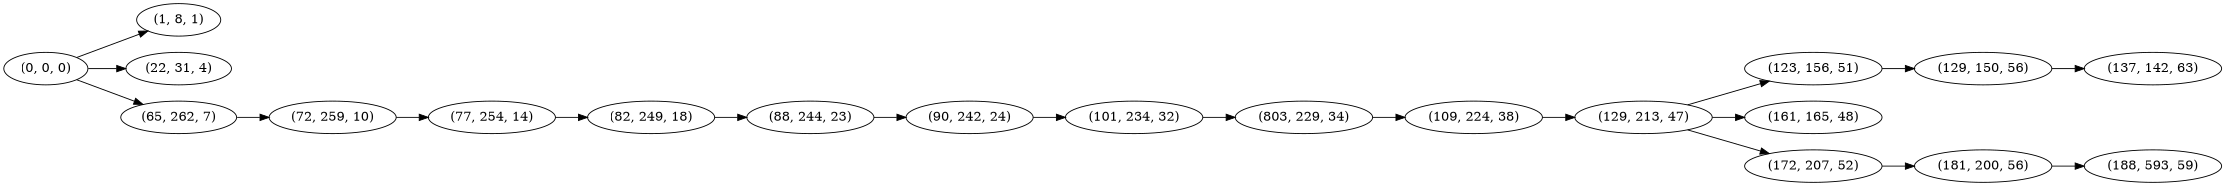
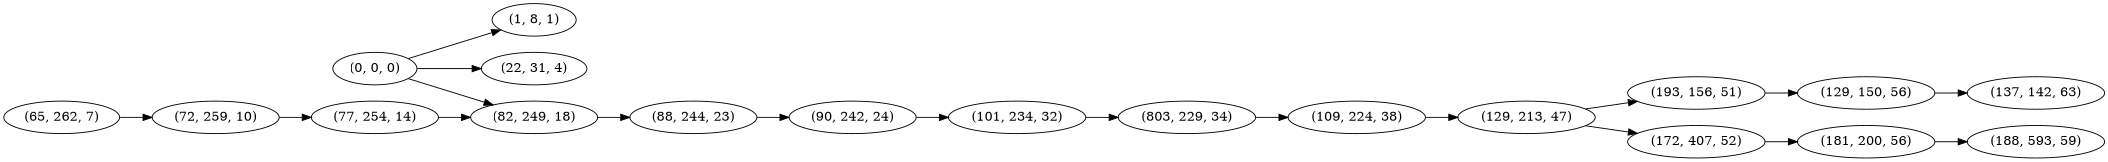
node "(123, 156, 51)": label "(123, 156, 51)" -> "(193, 156, 51)"
edge "(0, 0, 0)" -> "(65, 262, 7)": now "(0, 0, 0)" -> "(82, 249, 18)"
node "(161, 165, 48)": removed
node "(172, 207, 52)": label "(172, 207, 52)" -> "(172, 407, 52)"
